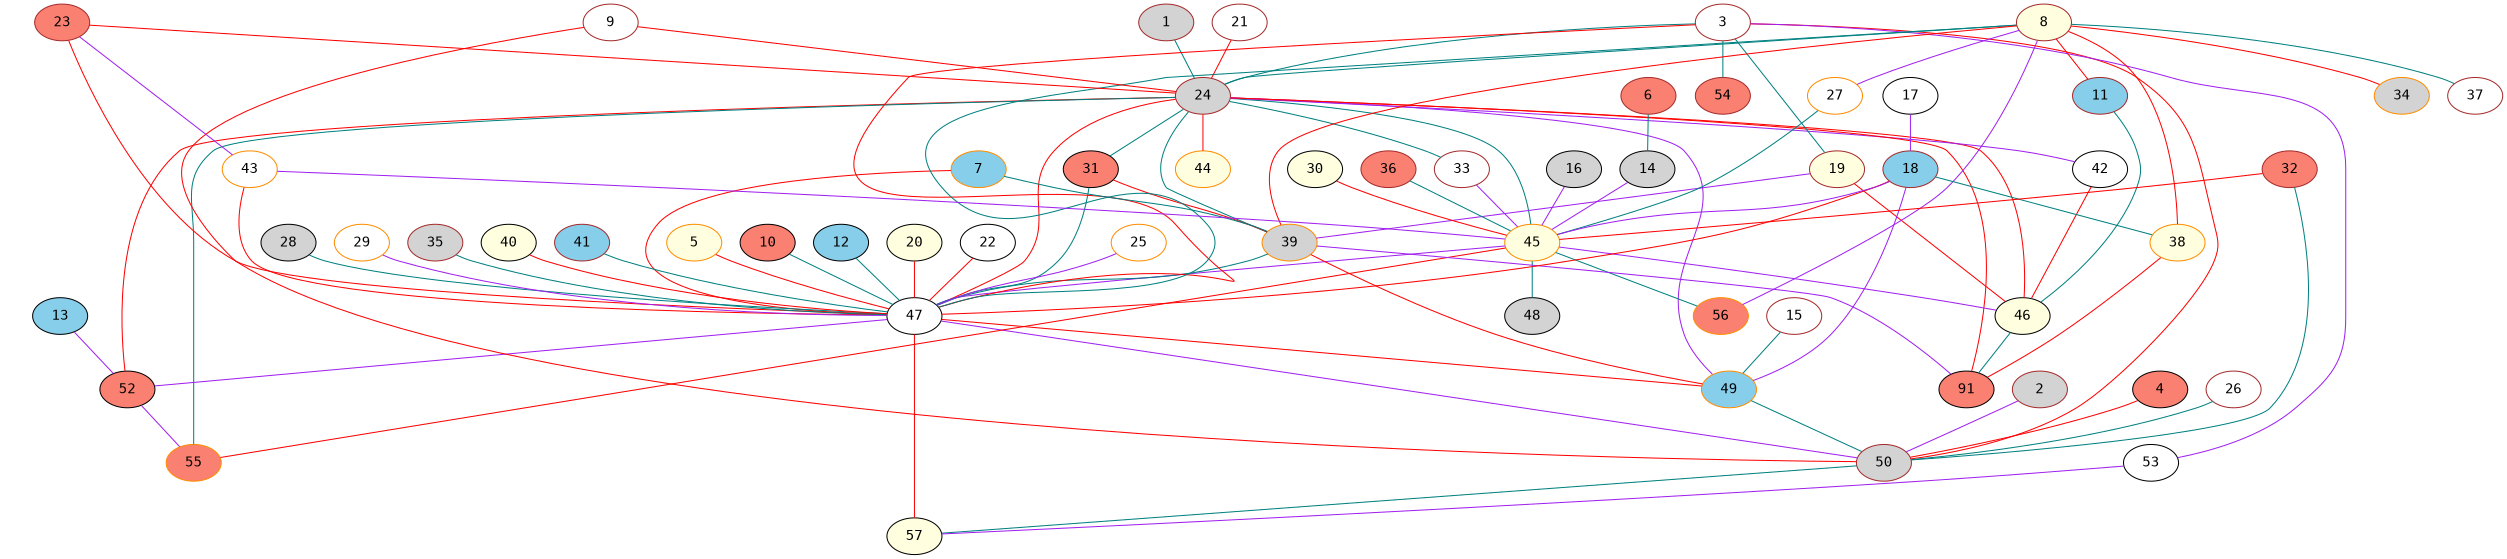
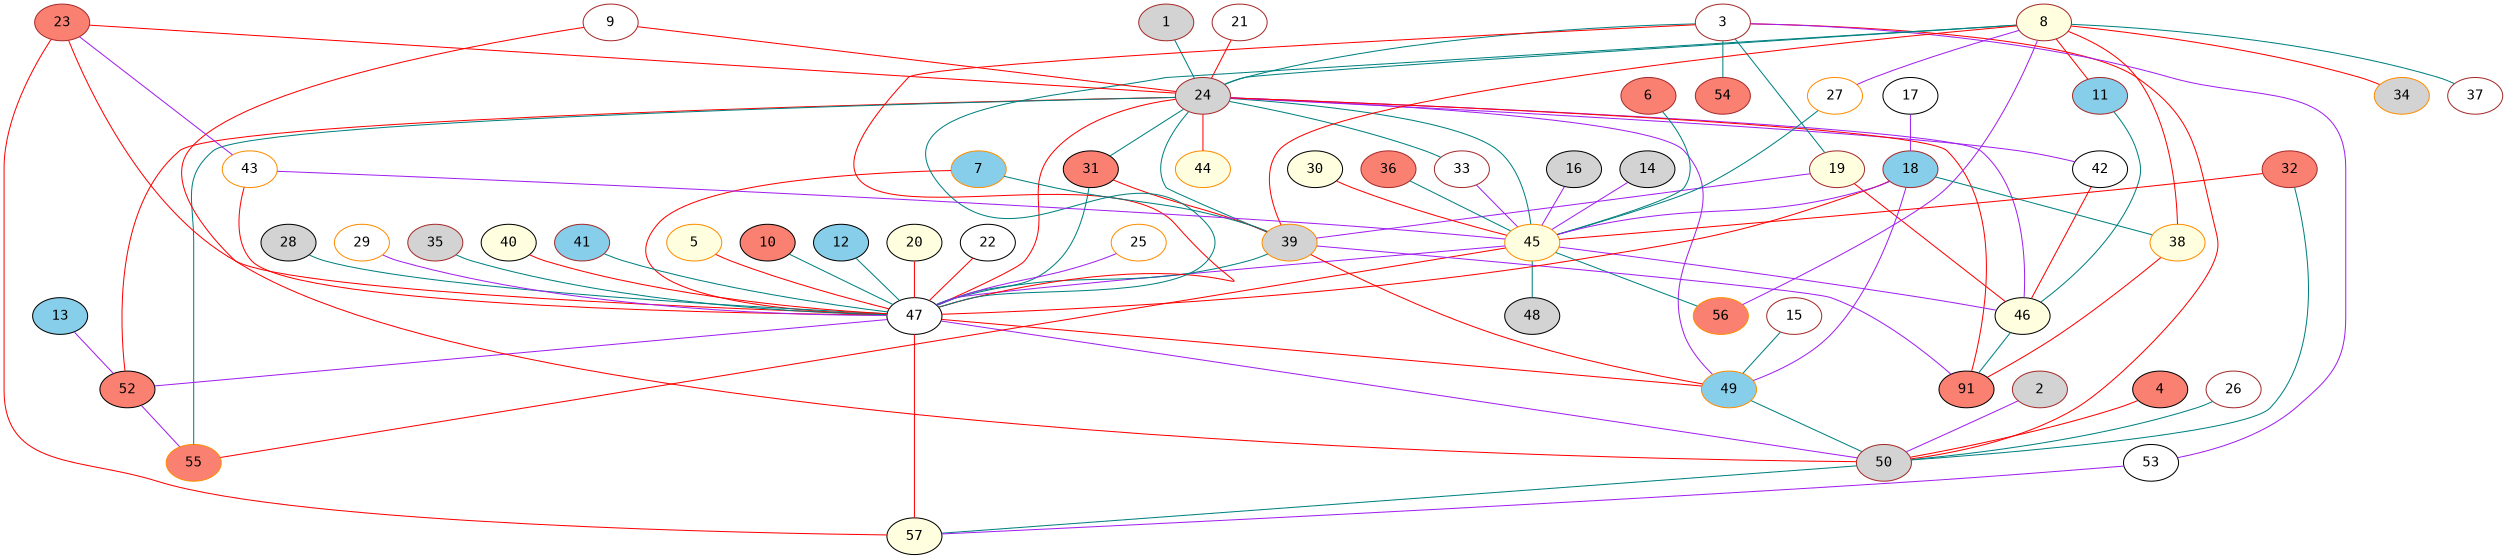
edge "24" -- "46": color red -> purple
edge "6" -- "14": now "6" -- "45"
edge "23" -- "57": added
